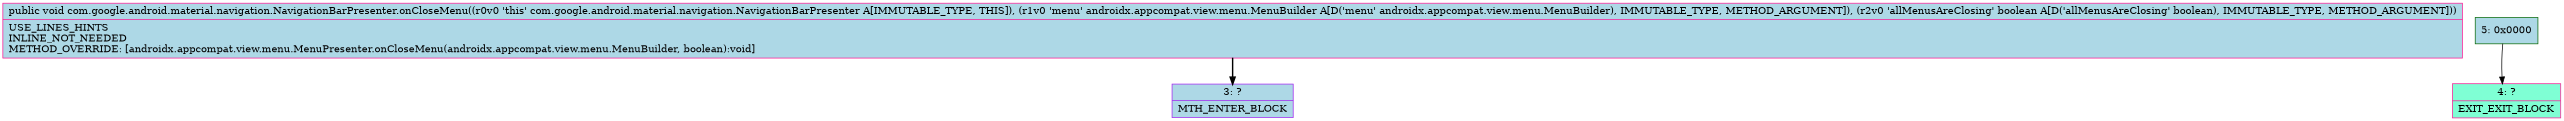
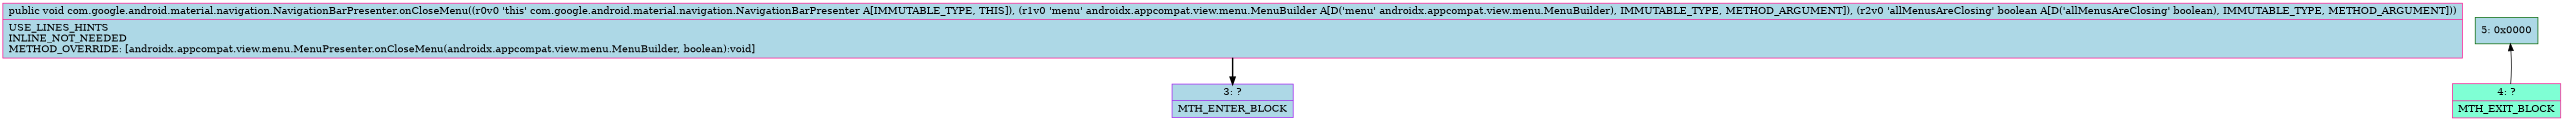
edge "5: 0x0000" -> "4: ?": reversed
node "4: ?": text "EXIT_EXIT_BLOCK" -> "MTH_EXIT_BLOCK"
